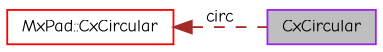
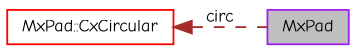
node "CxCircular": label "CxCircular" -> "MxPad"
